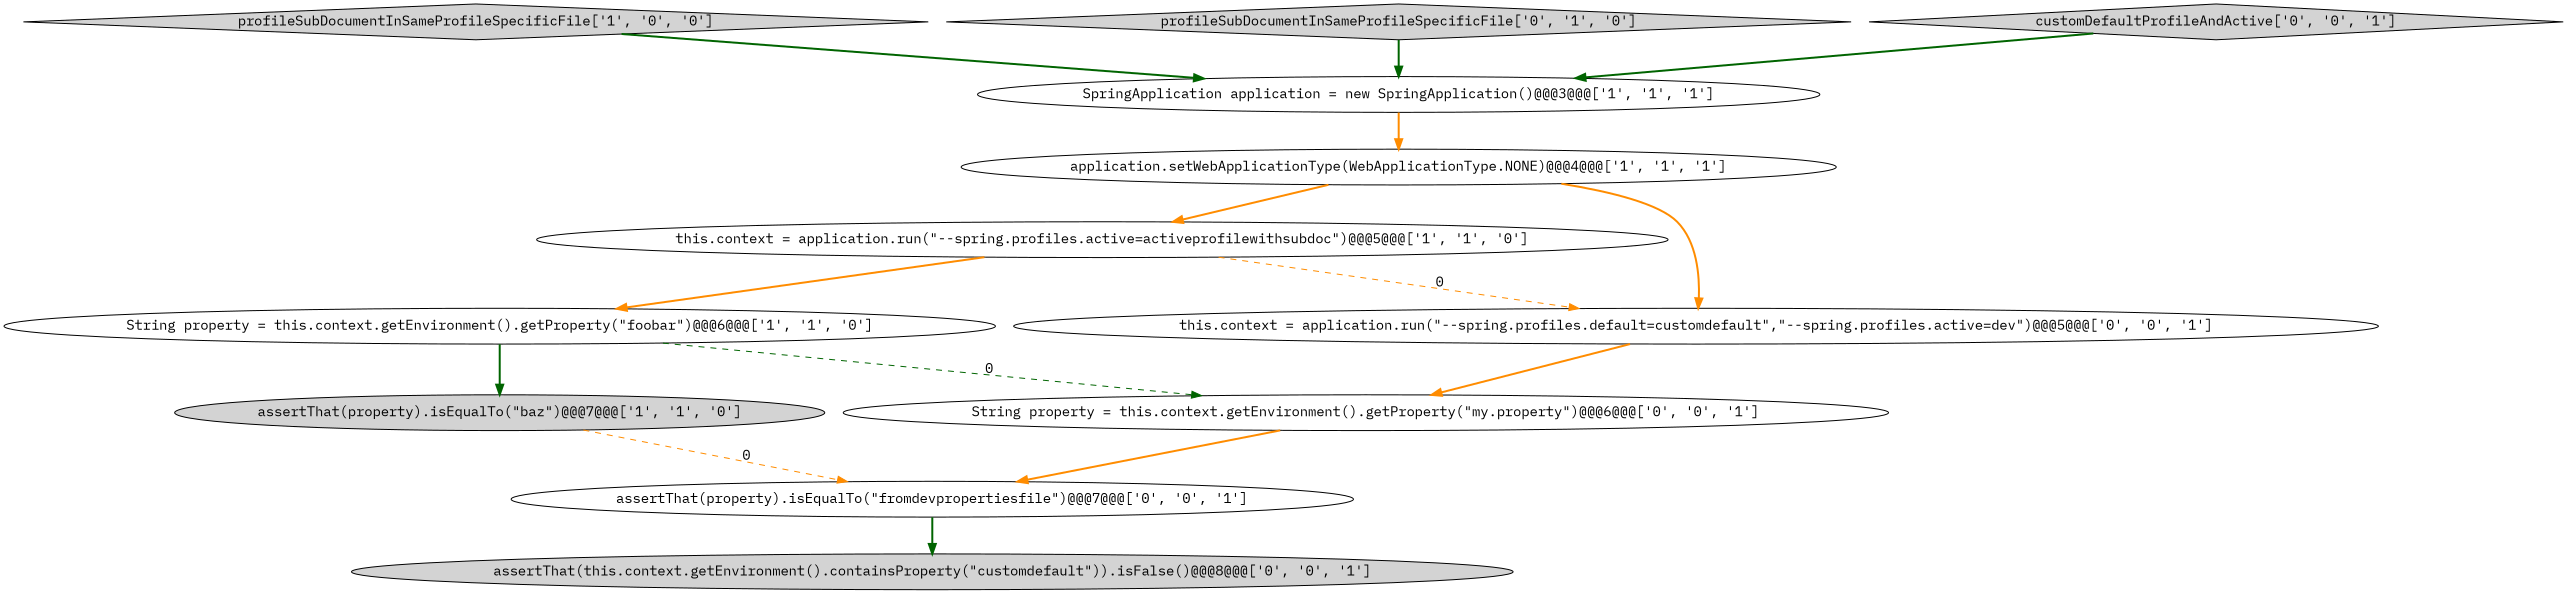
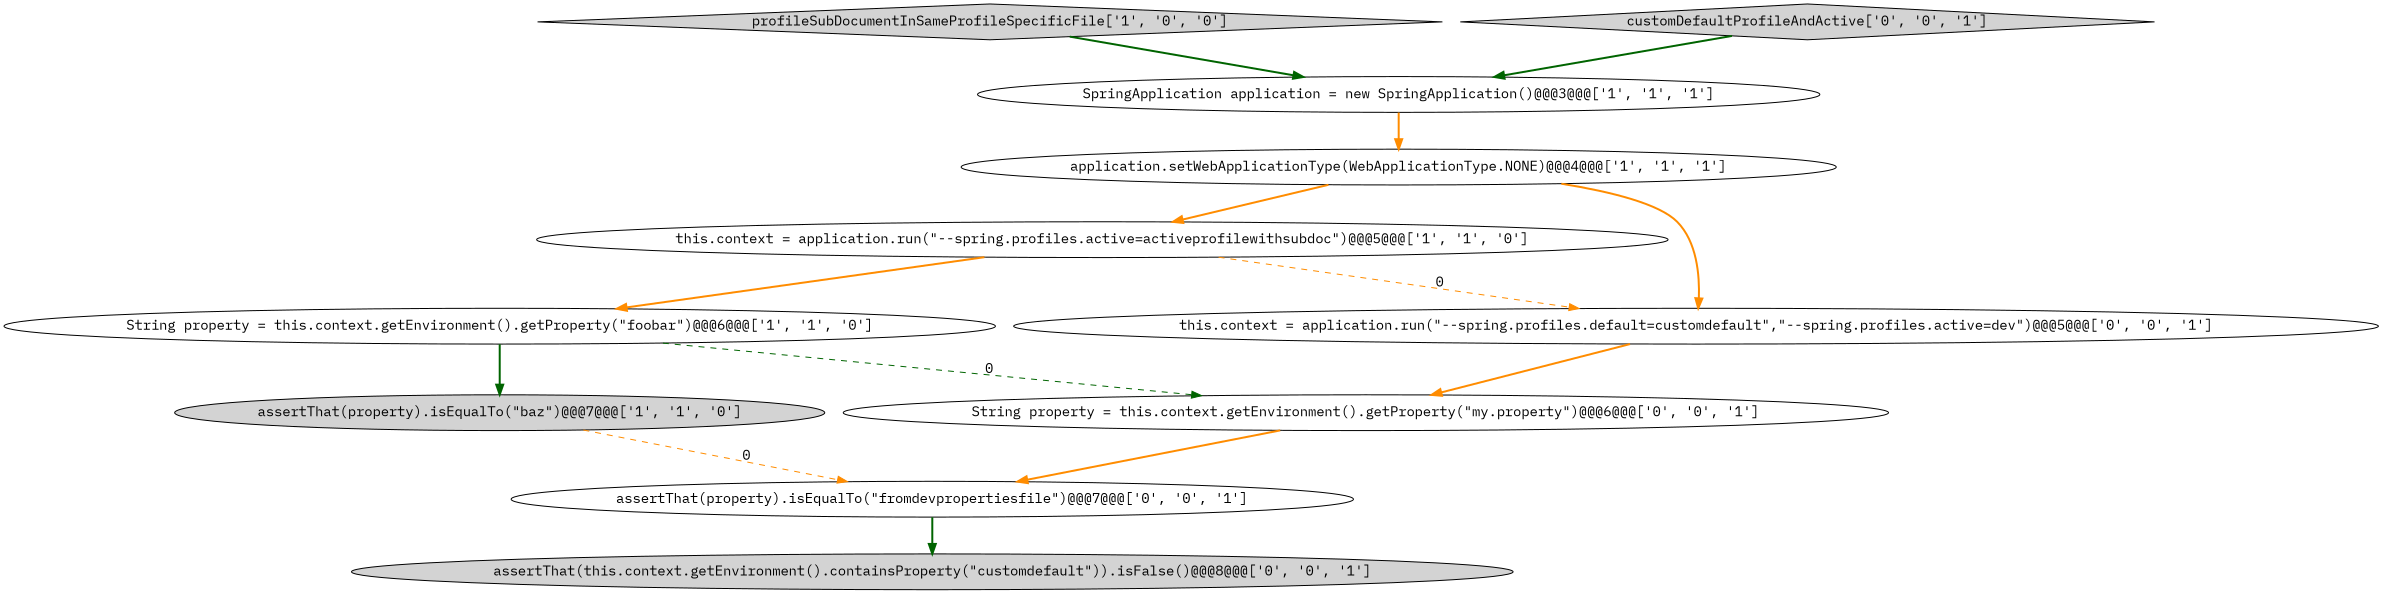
node "profileSubDocumentInSameProfileSpecificFile['0', '1', '0']": removed
